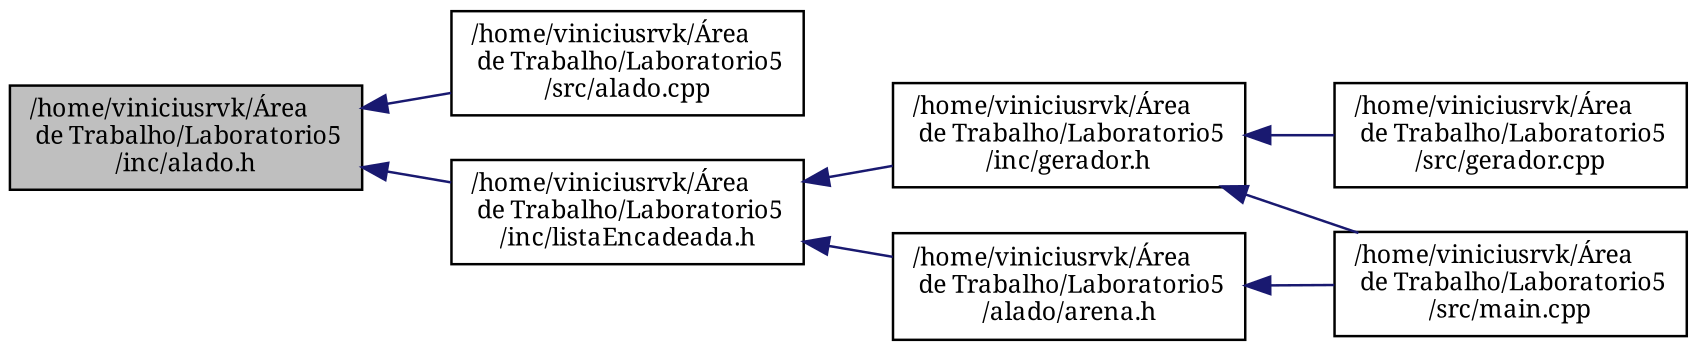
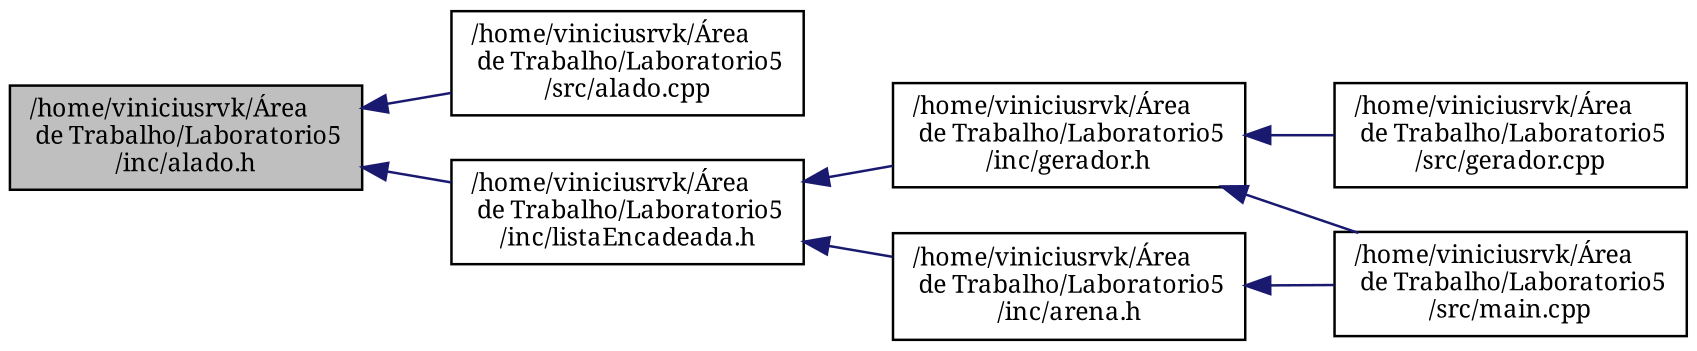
node "/home/viniciusrvk/Área de Trabalho/Laboratorio5 /alado/arena.h": label "/home/viniciusrvk/Área de Trabalho/Laboratorio5 /alado/arena.h" -> "/home/viniciusrvk/Área de Trabalho/Laboratorio5 /inc/arena.h"
